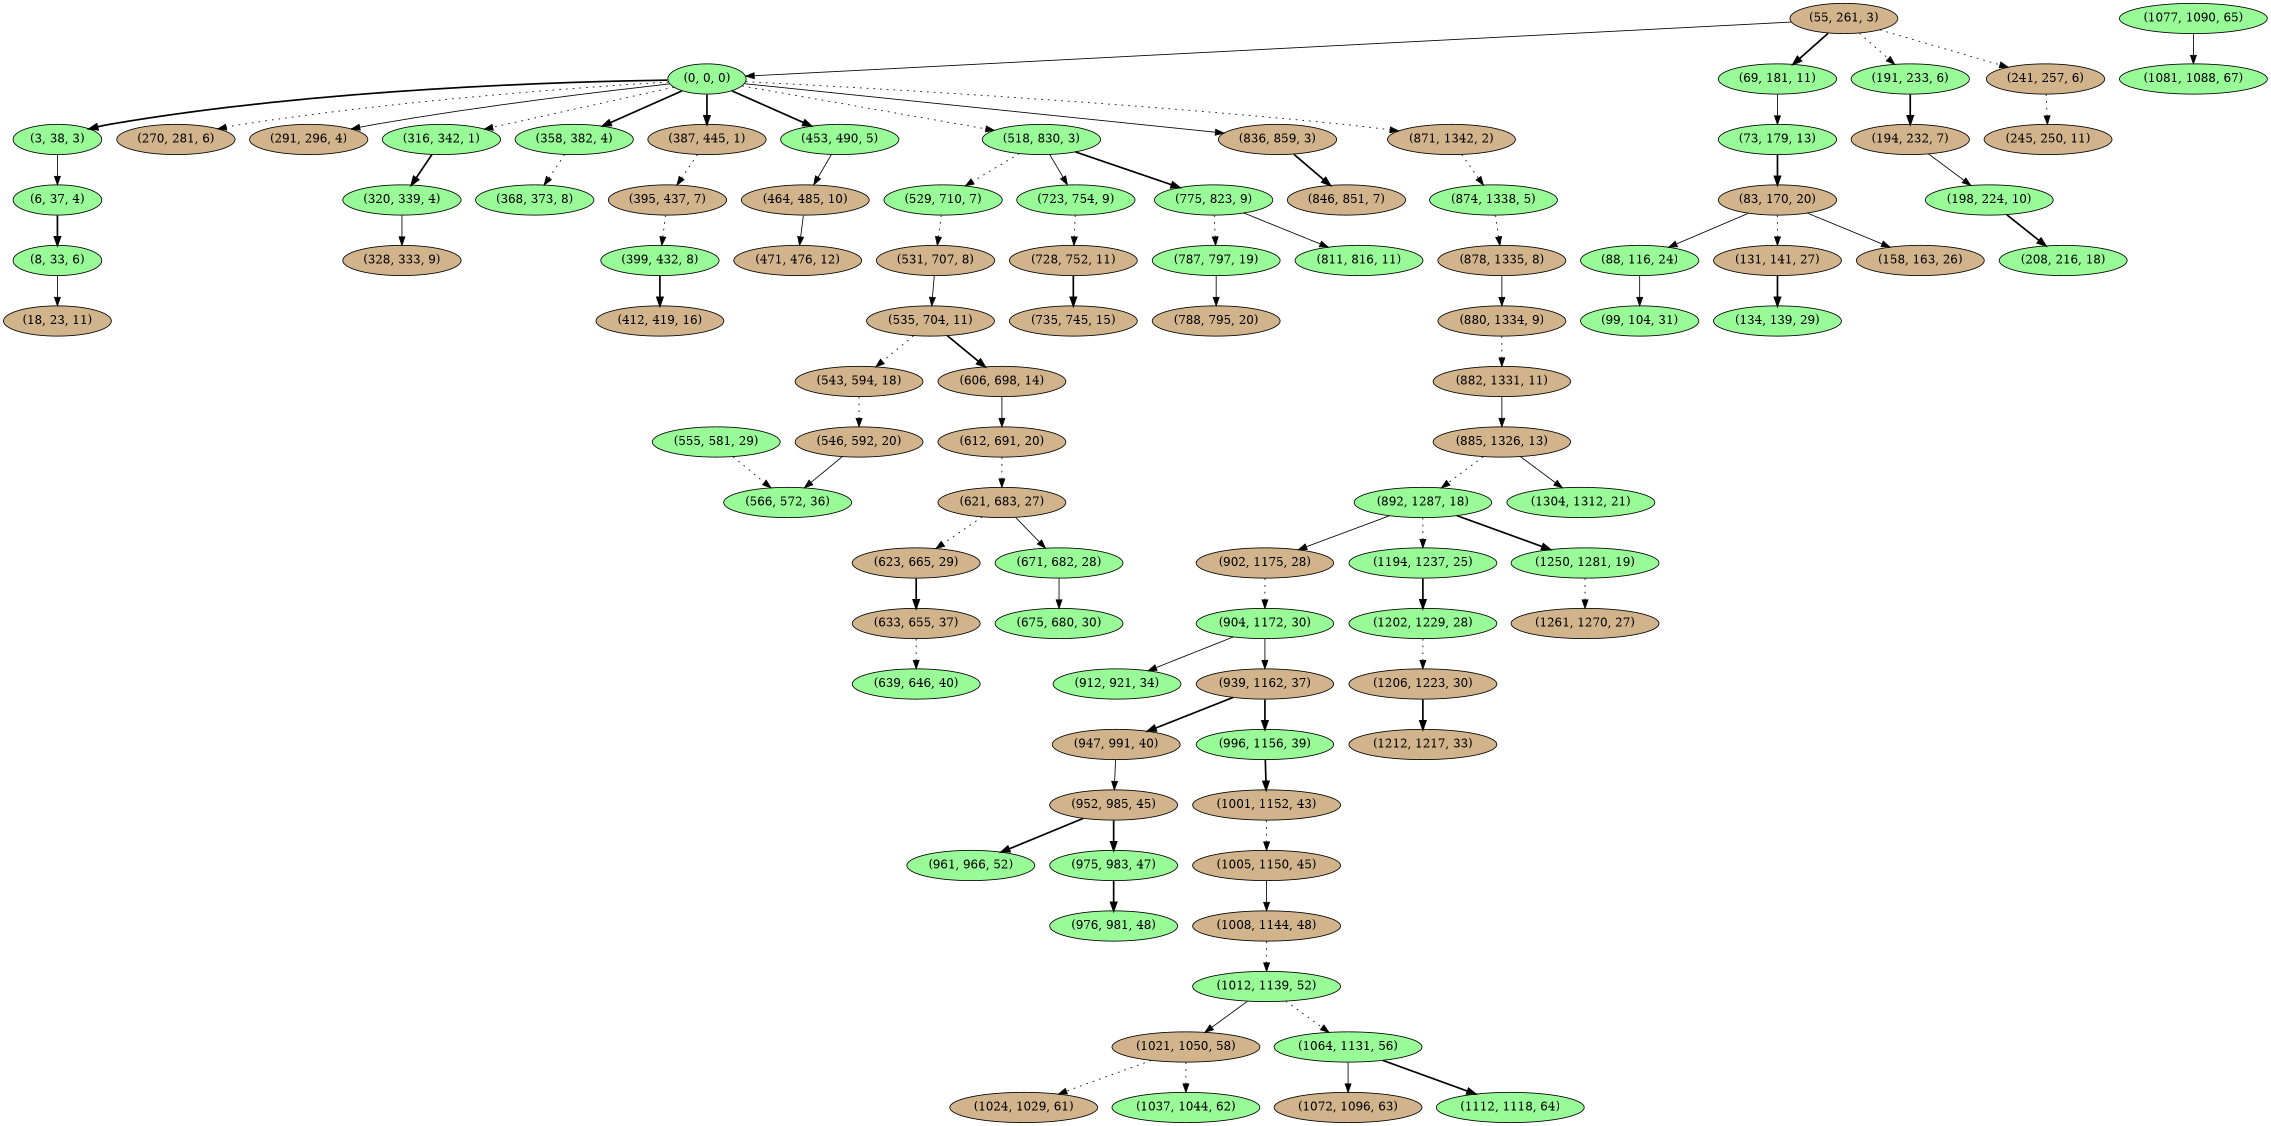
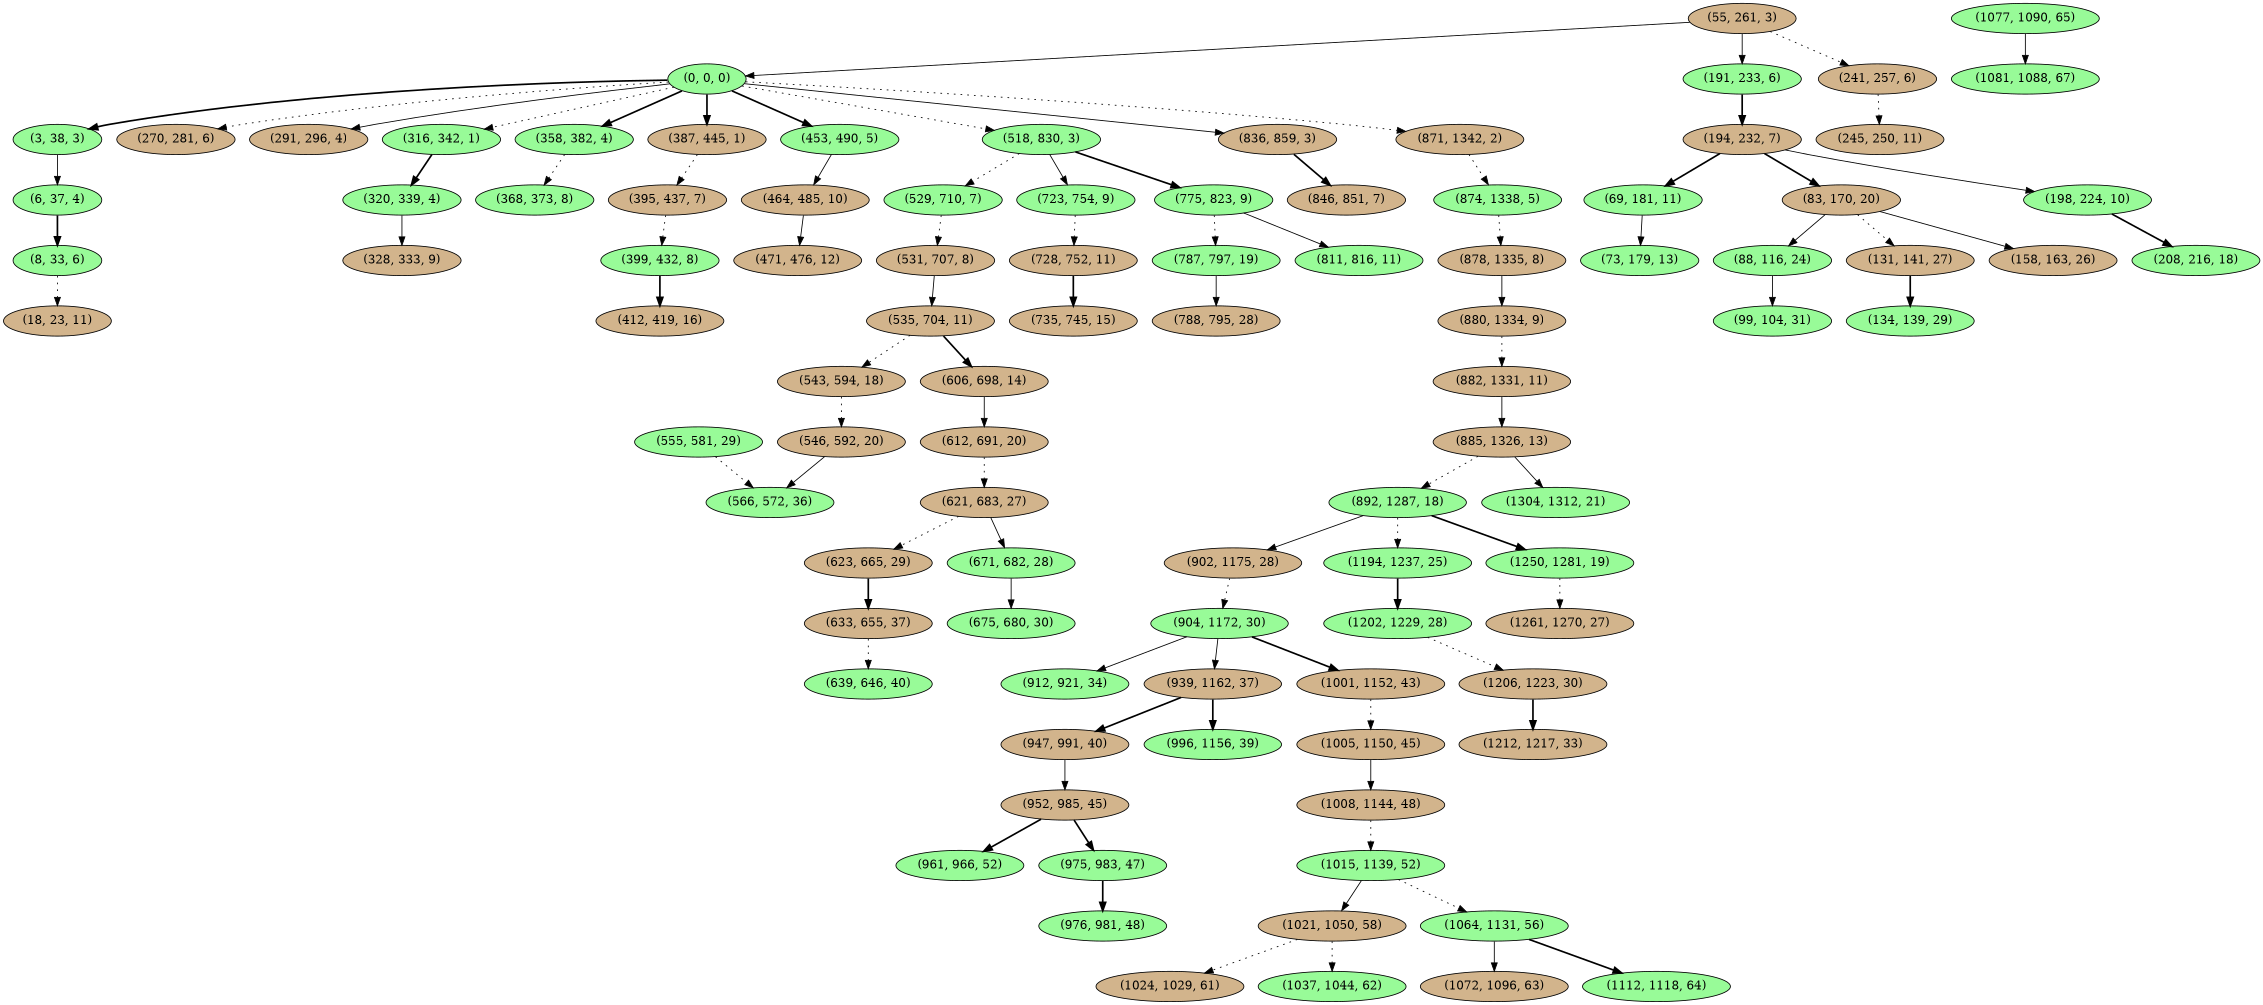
edge "(55, 261, 3)" -> "(69, 181, 11)": now "(194, 232, 7)" -> "(69, 181, 11)"
edge "(55, 261, 3)" -> "(191, 233, 6)": style dotted -> solid
edge "(73, 179, 13)" -> "(83, 170, 20)": now "(194, 232, 7)" -> "(83, 170, 20)"
edge "(8, 33, 6)" -> "(18, 23, 11)": style solid -> dotted
node "(788, 795, 20)": label "(788, 795, 20)" -> "(788, 795, 28)"
edge "(996, 1156, 39)" -> "(1001, 1152, 43)": now "(904, 1172, 30)" -> "(1001, 1152, 43)"
node "(1012, 1139, 52)": label "(1012, 1139, 52)" -> "(1015, 1139, 52)"
